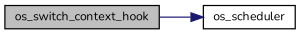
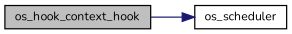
node "os_switch_context_hook": label "os_switch_context_hook" -> "os_hook_context_hook"
